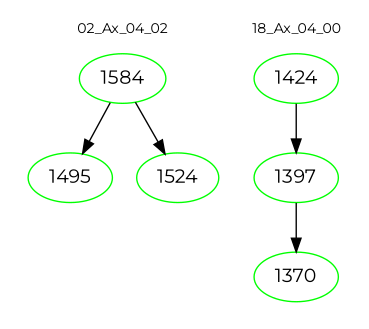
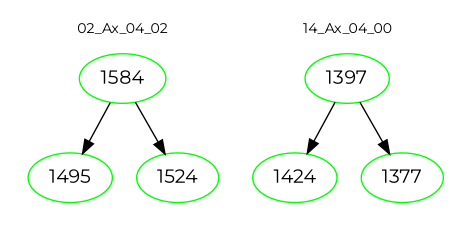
cluster "18_Ax_04_00": label "18_Ax_04_00" -> "14_Ax_04_00"
edge "1424" -> "1397": reversed
node "1370": label "1370" -> "1377"
